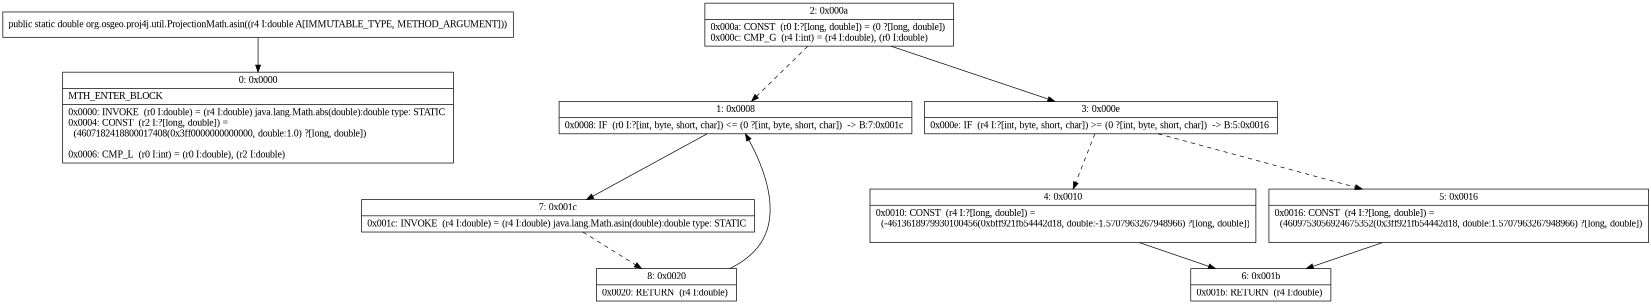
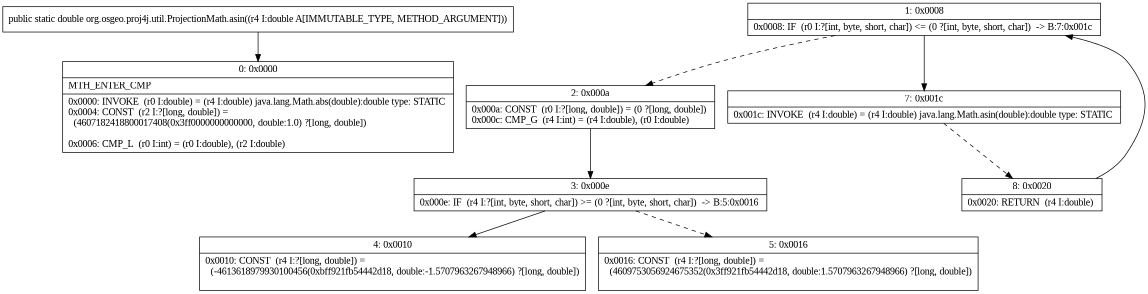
edge "2: 0x000a" -> "1: 0x0008": reversed
node "0: 0x0000": text "MTH_ENTER_BLOCK" -> "MTH_ENTER_CMP"
edge "3: 0x000e" -> "4: 0x0010": style dashed -> solid
node "6: 0x001b": removed
